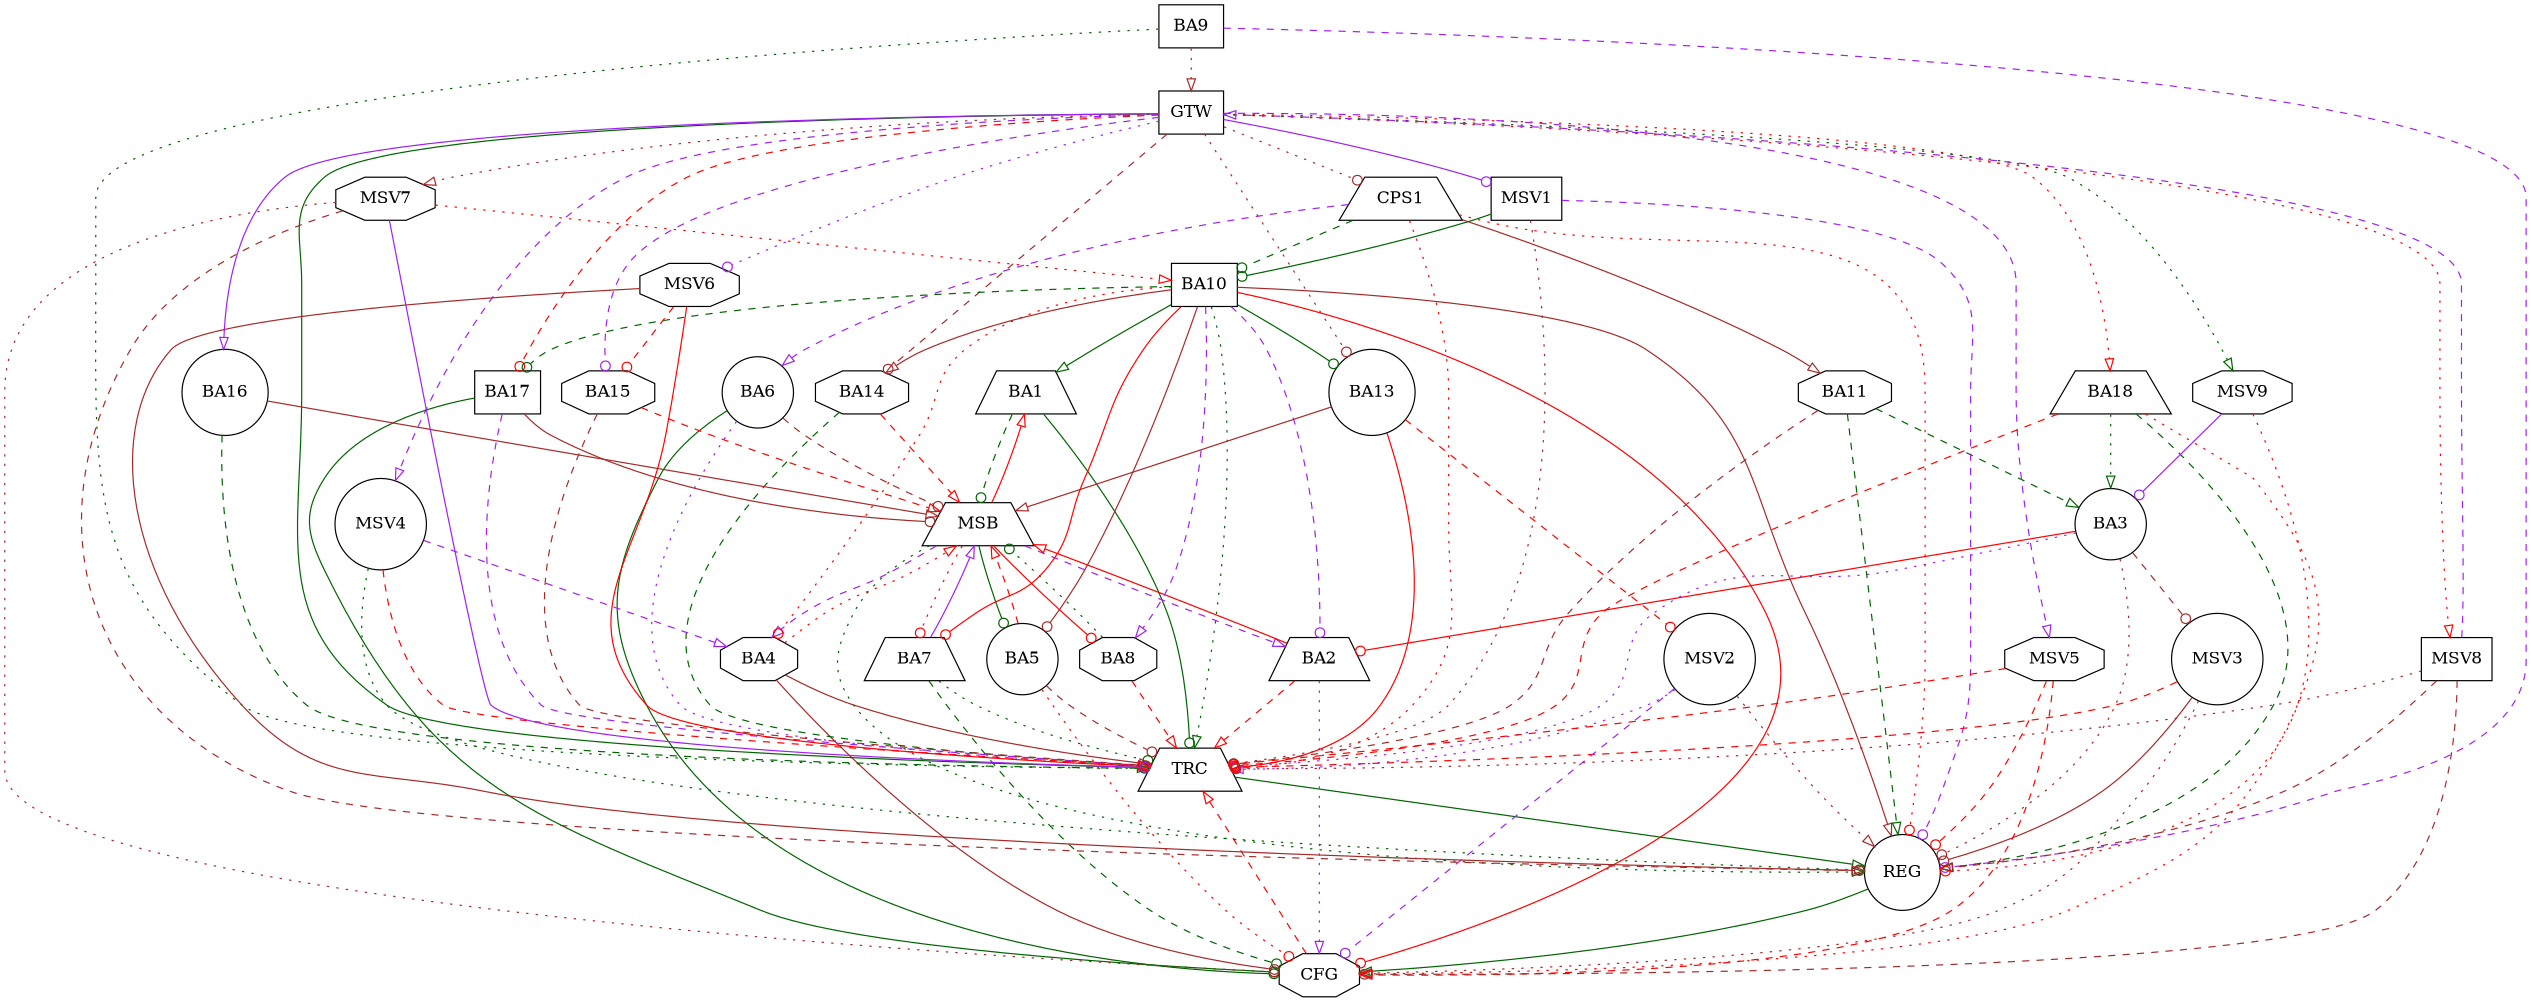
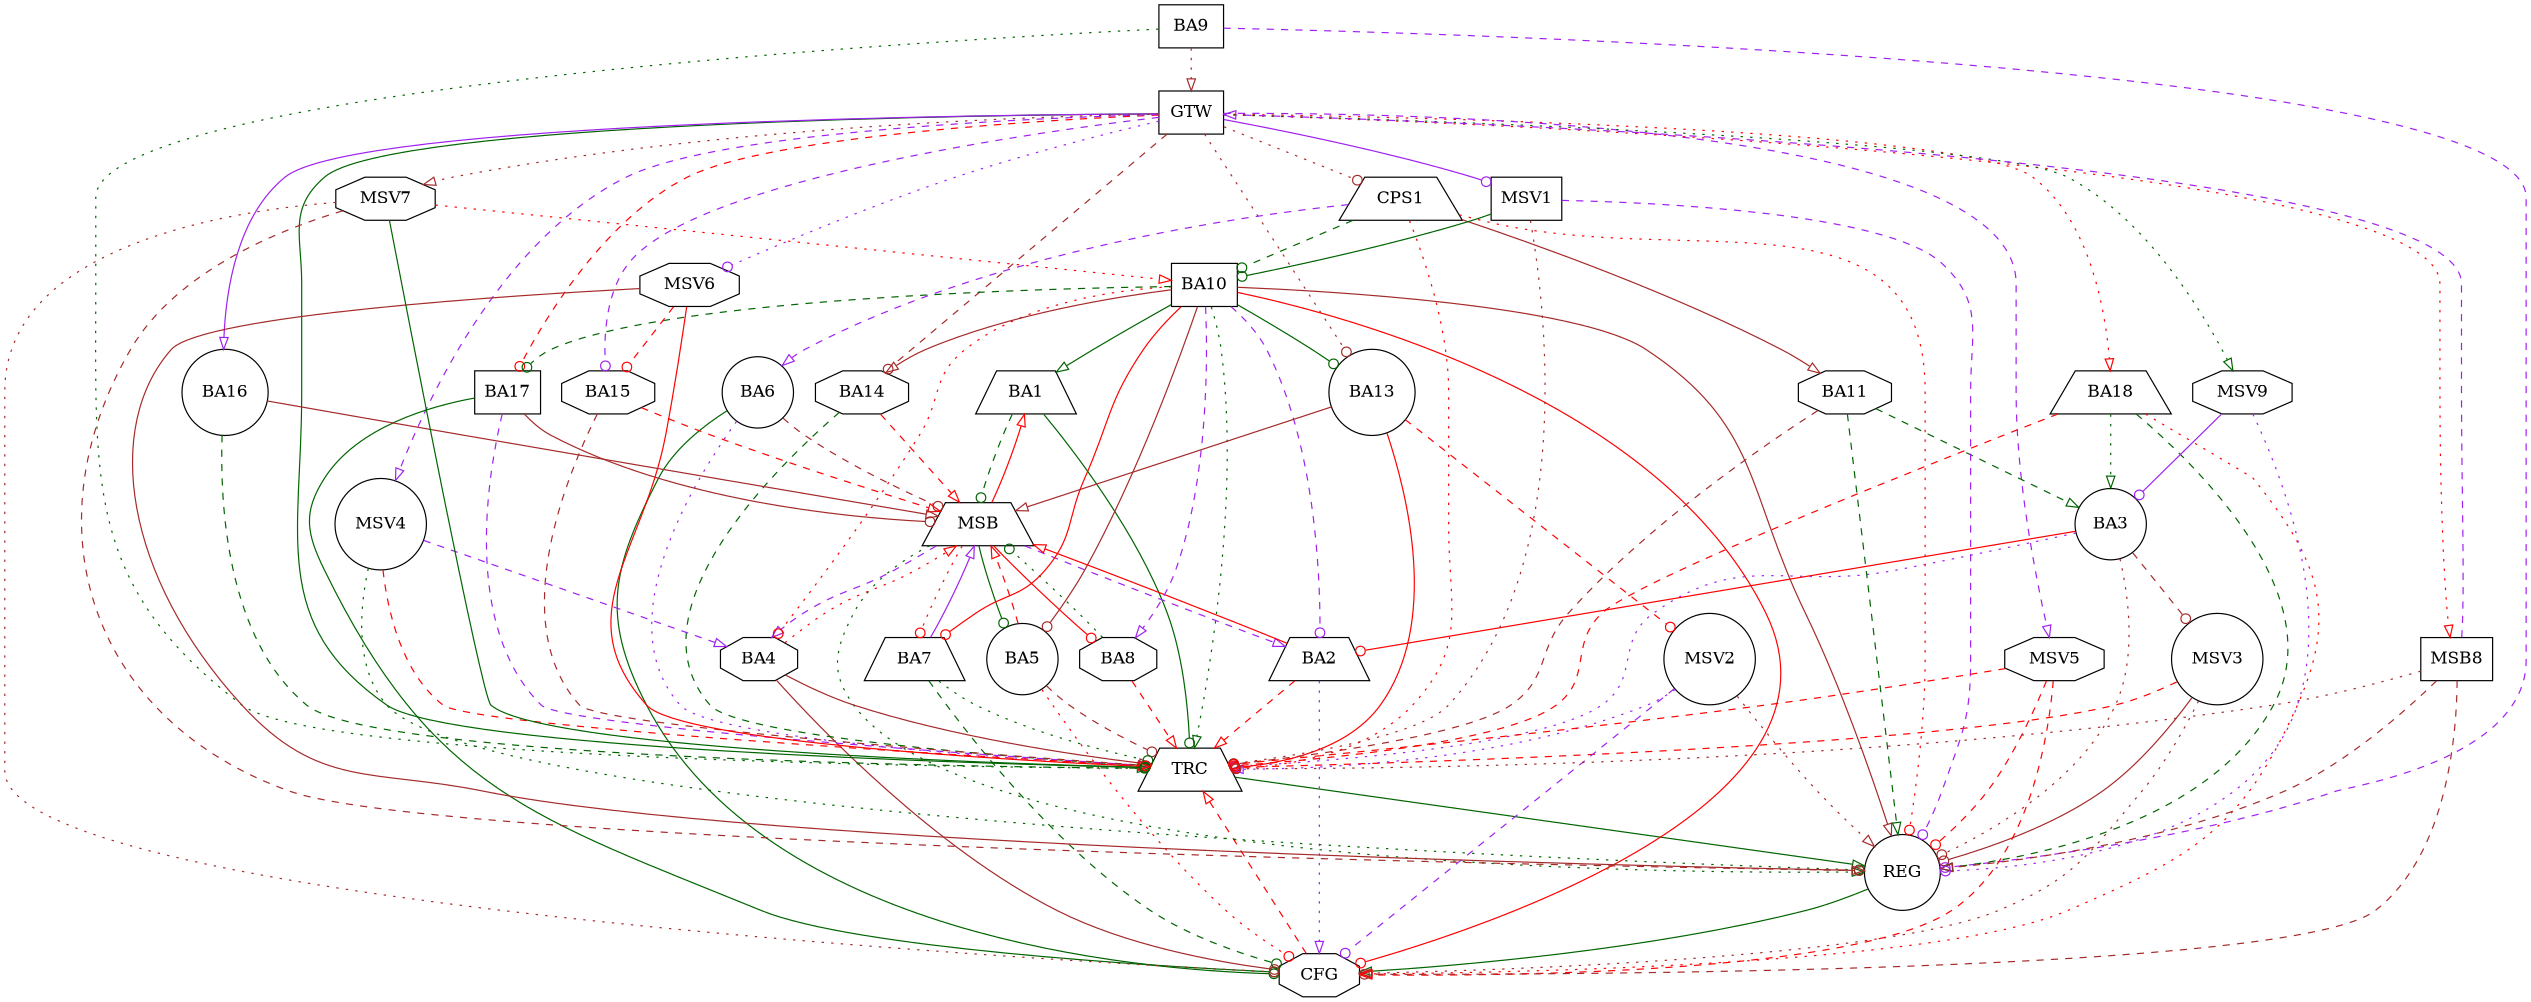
node "MSV8": label "MSV8" -> "MSB8"
edge "MSV7" -> "TRC": color purple -> darkgreen
edge "MSV9" -> "REG": color red -> purple
